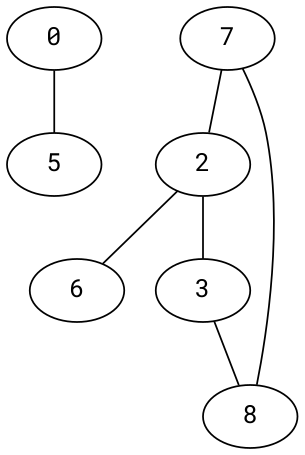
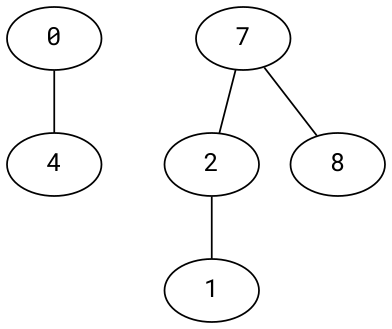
node "5": label "5" -> "4"
node "6": label "6" -> "1"
node "3": removed
